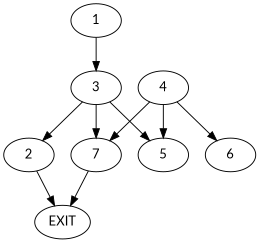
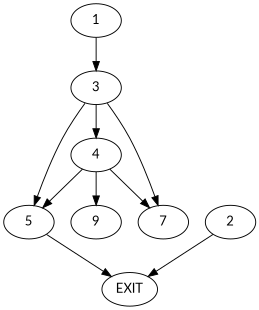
edge "3" -> "2": now "3" -> "4"
node "6": label "6" -> "9"
edge "7" -> "EXIT": now "5" -> "EXIT"
